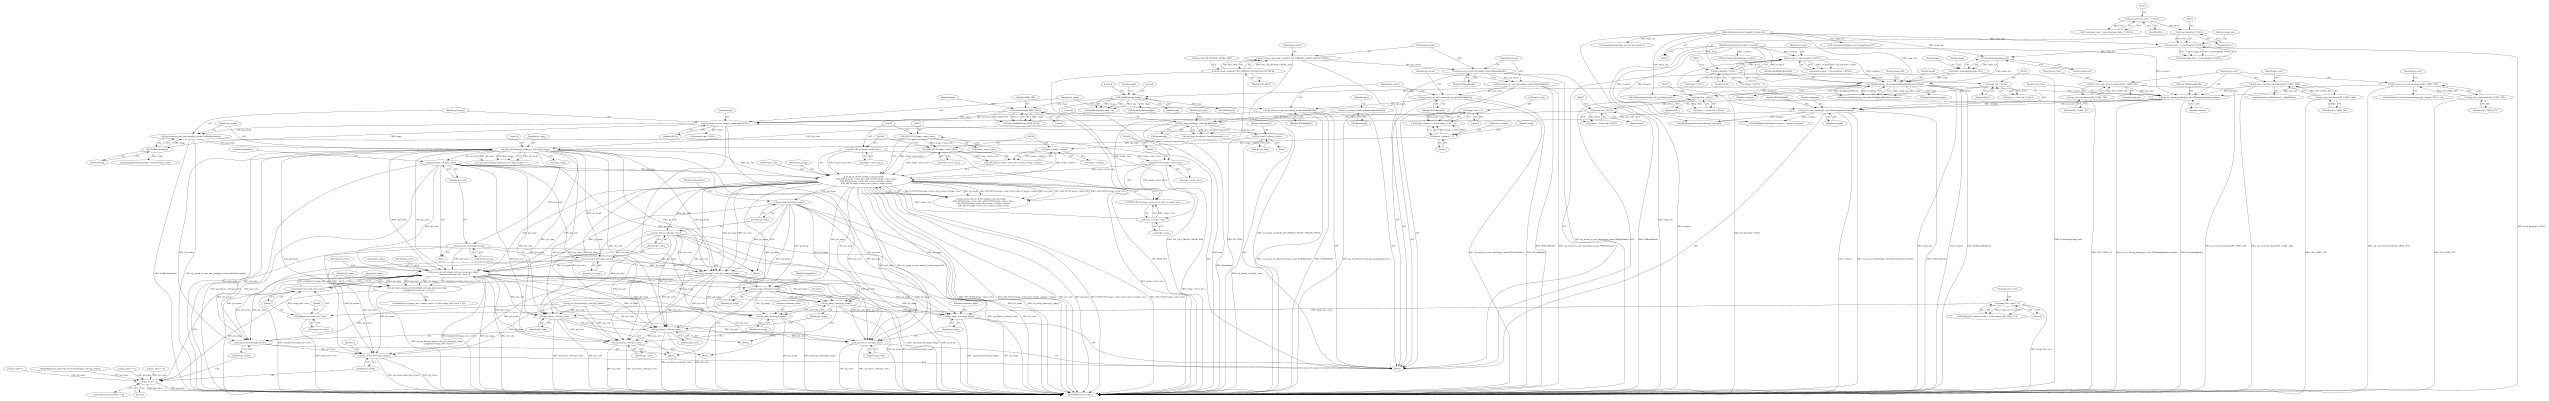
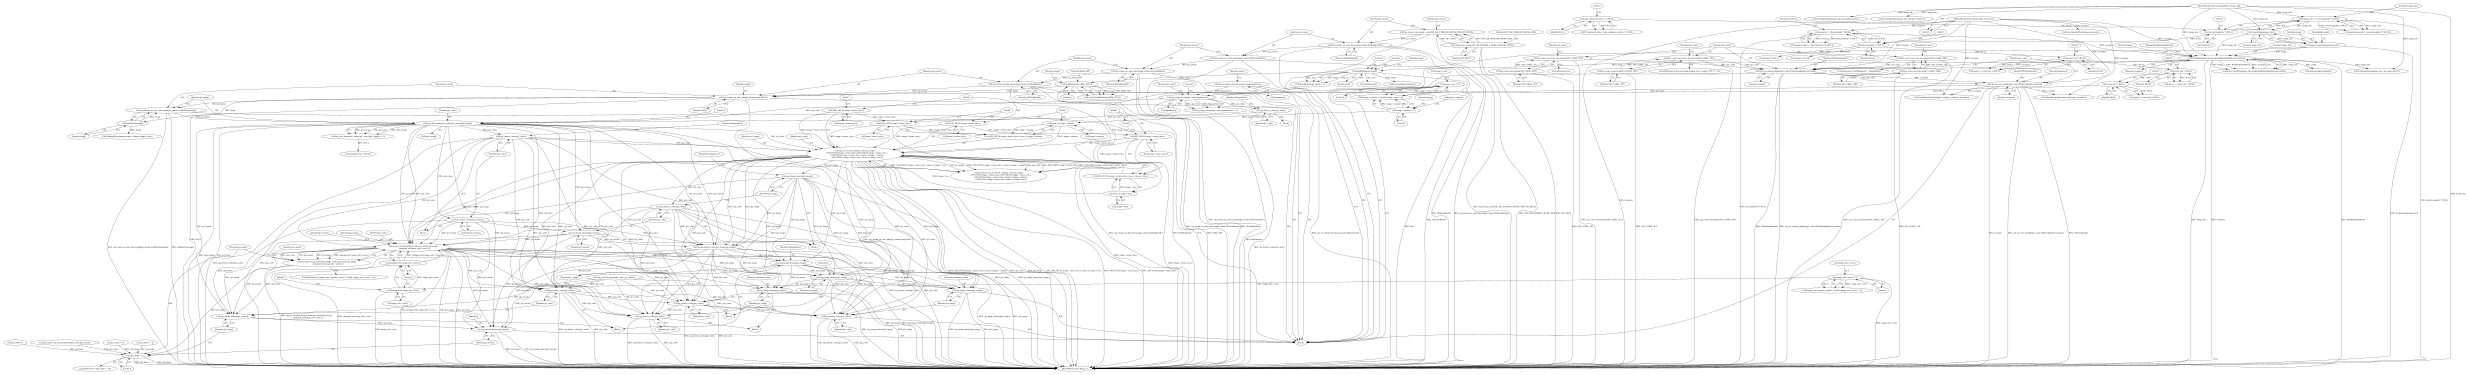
edge "(Call,image_info != (const ImageInfo *) NULL)" -> "(Call,(const ImageInfo *) NULL)": added, label "CFG:"
node "(Identifier,status)": label "(Identifier,status)" -> "(ReadHandler,status)"
edge "(Call,opj_stream_set_user_data(jp2_stream,image,NULL))" -> "(Call,(unsigned char *) NULL)": now "(Call,opj_read_header(jp2_stream,jp2_codec,&jp2_image) == 0)" -> "(Call,(unsigned char *) NULL)"
node "(MethodReturn,jp2_status=opj_end_decompress(jp2_codec,jp2_stream))": label "(MethodReturn,jp2_status=opj_end_decompress(jp2_codec,jp2_stream))" -> "(Call,jp2_status=opj_end_decompress(jp2_codec,jp2_stream))"
